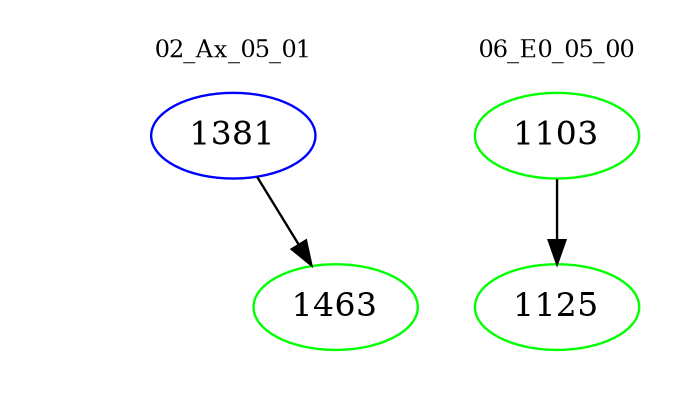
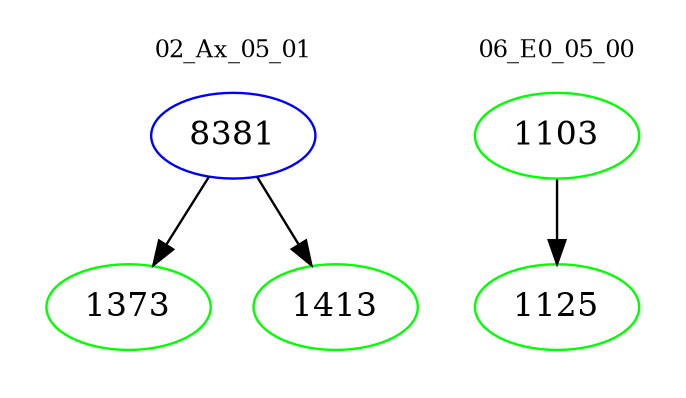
node "1381": label "1381" -> "8381"
node "1373": added
node "1463": label "1463" -> "1413"
